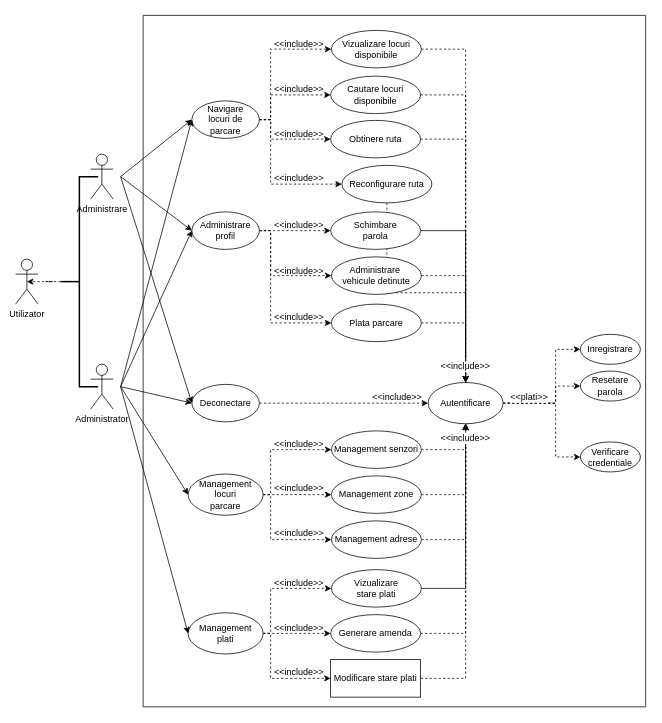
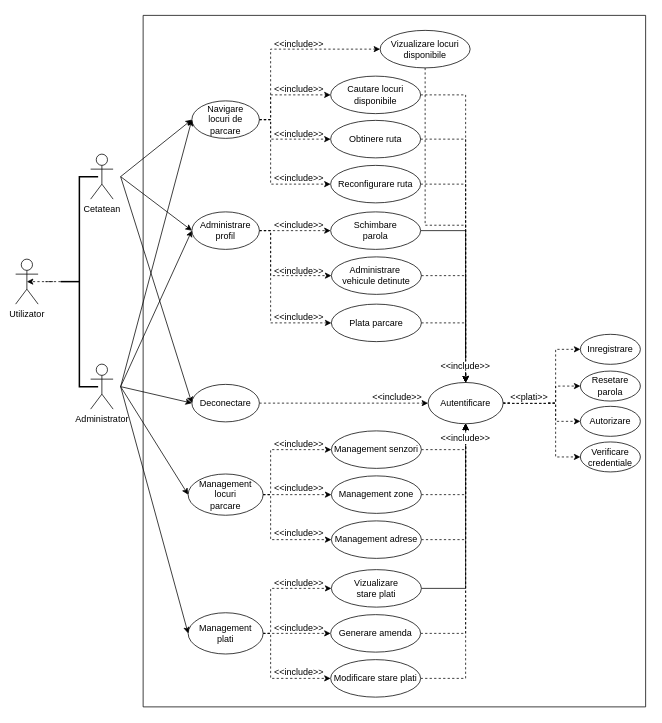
node "Vizualizare locuri disponibile": moved (376, 49) -> (425, 49)
node "Reconfigurare ruta": moved (387, 184) -> (375, 184)
node "Administrare": label "Administrare" -> "Cetatean"
edge "Autentificare" -> "Autorizare": added
node "Autorizare": added
node "Modificare stare plati": shape rectangle -> ellipse
